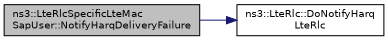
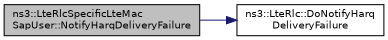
node "ns3::LteRlc::DoNotifyHarq LteRlc": label "ns3::LteRlc::DoNotifyHarq LteRlc" -> "ns3::LteRlc::DoNotifyHarq DeliveryFailure"
